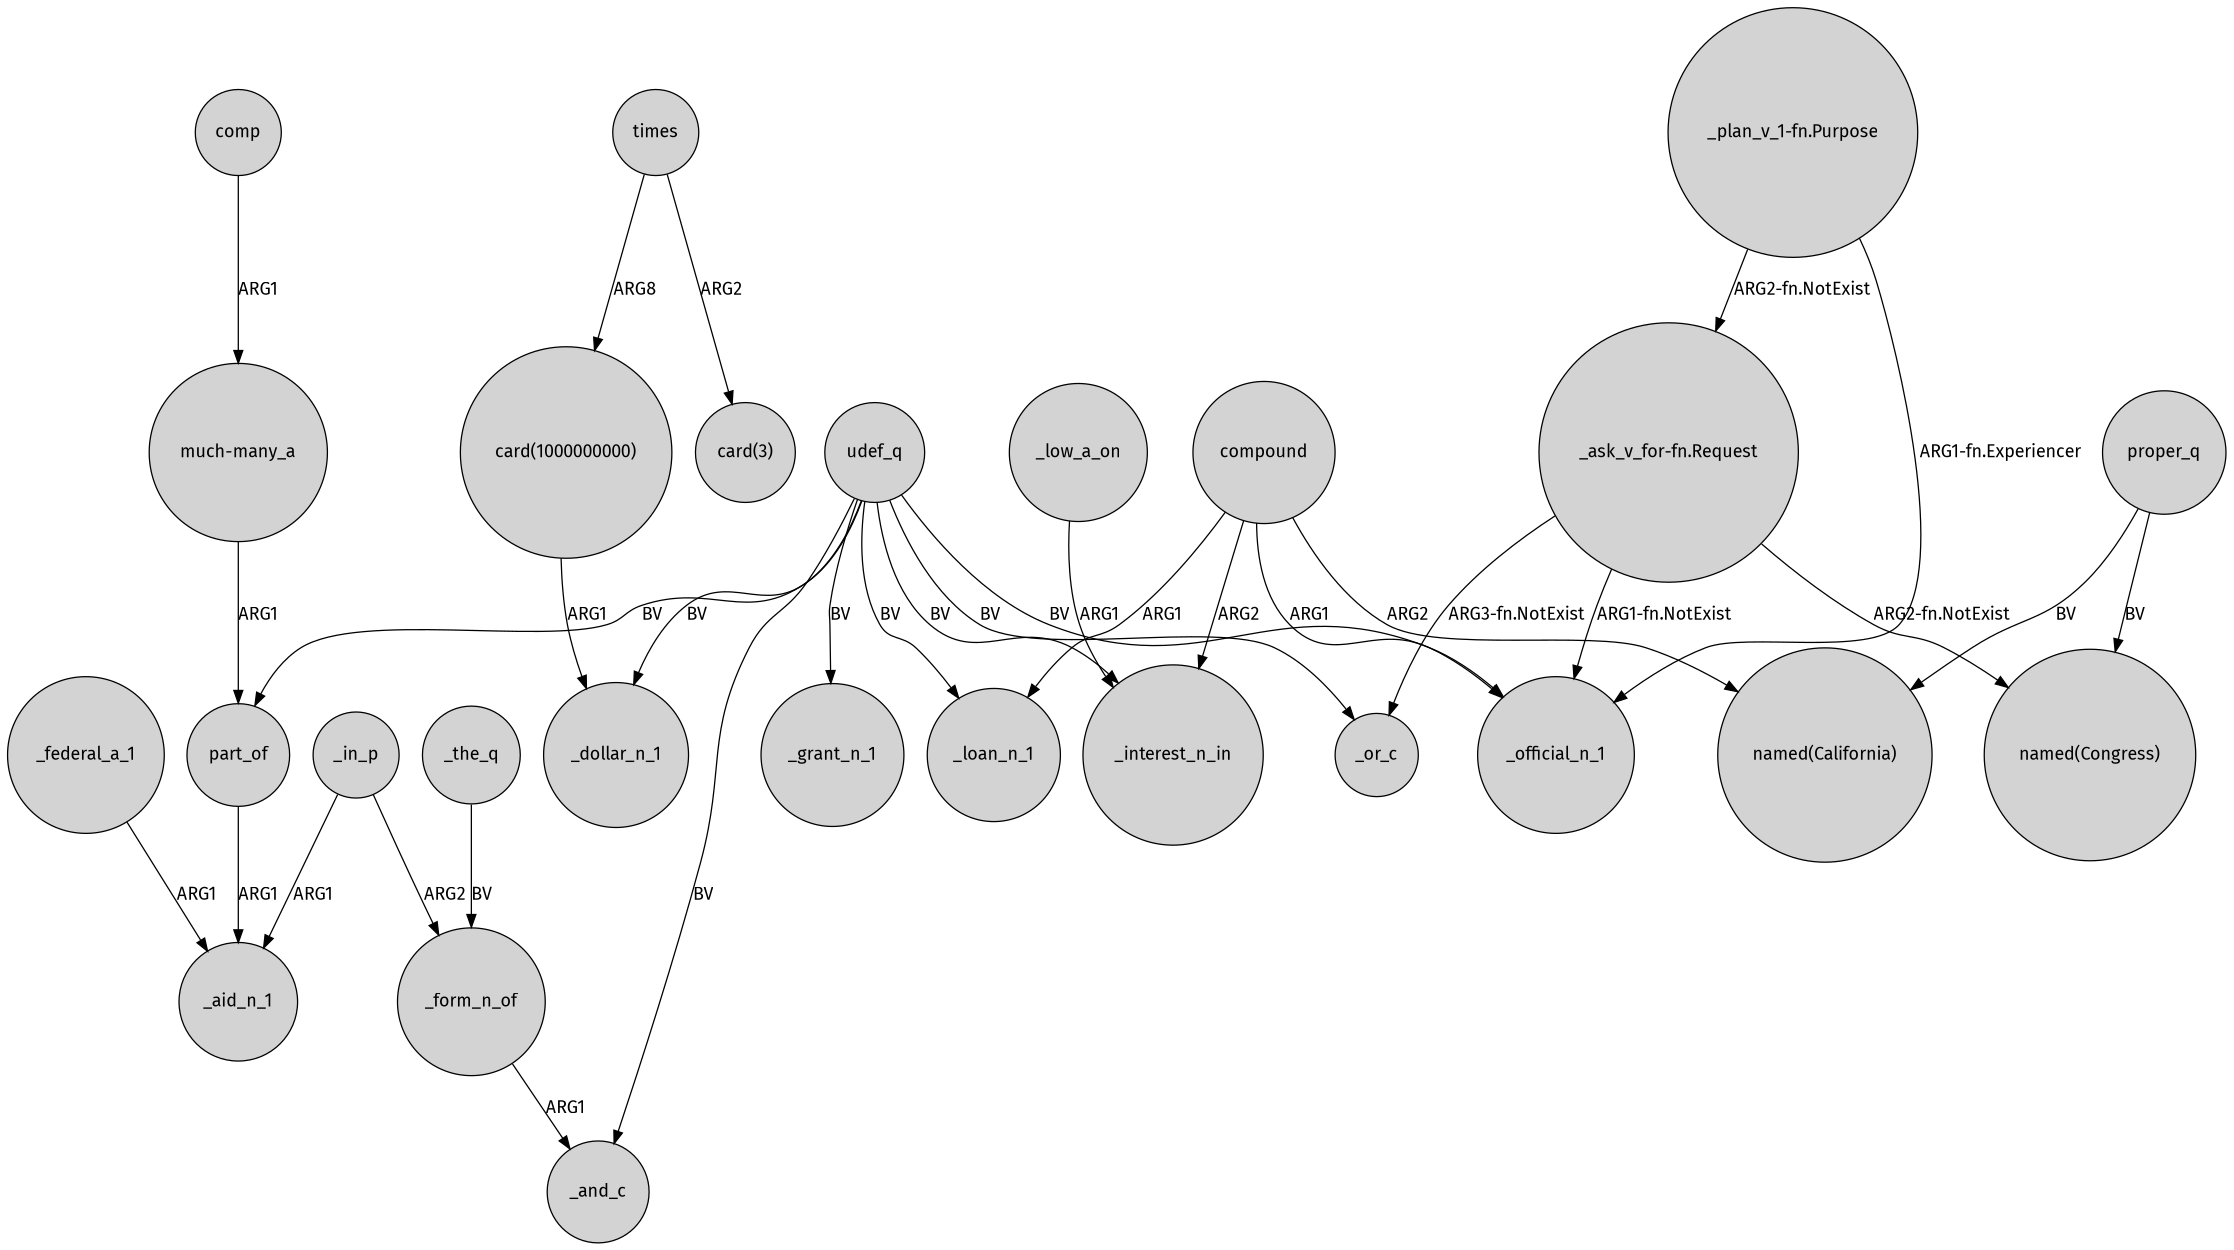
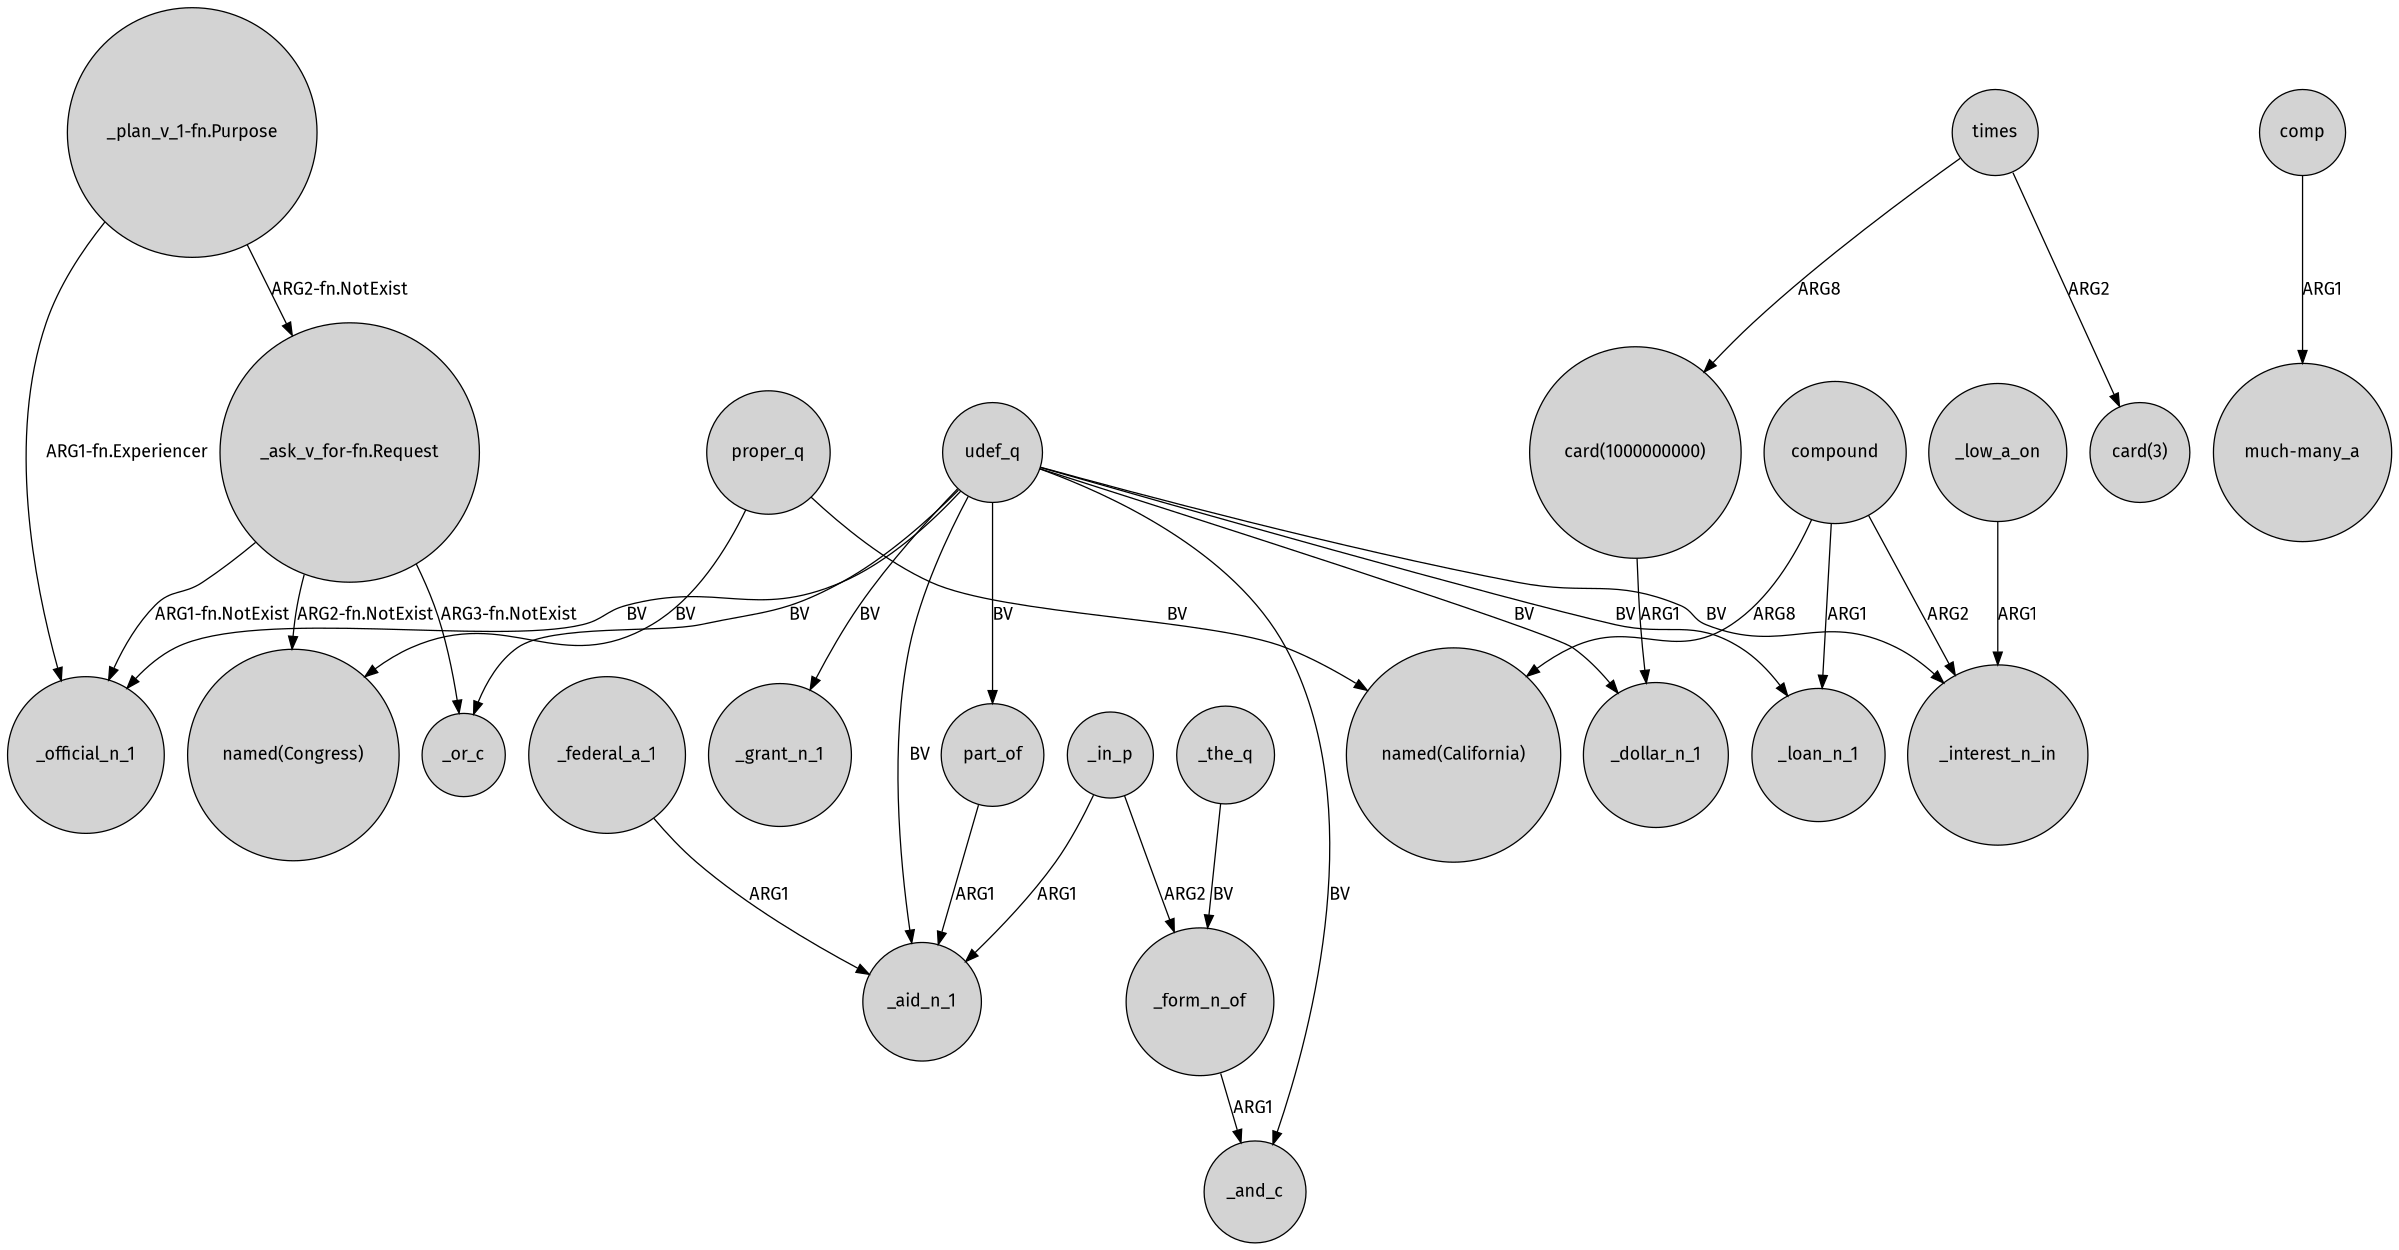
edge "compound" -> "named(California)": label "ARG2" -> "ARG8"
edge "much-many_a" -> "part_of": removed, label "ARG1"
edge "compound" -> "_official_n_1": removed, label "ARG1"
edge "udef_q" -> "_aid_n_1": added, label "BV"
